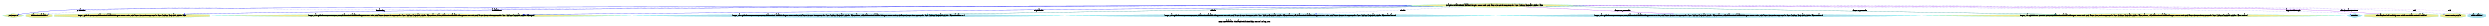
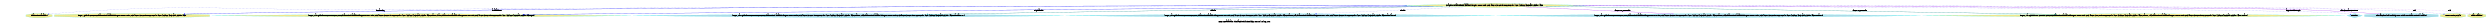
node "2013-02-19": removed
node "The facebook friendship network from Thais Teixeira Fabbri": fillcolor khaki -> lightblue
node "thais.t.fabbri": fillcolor lightblue -> khaki
